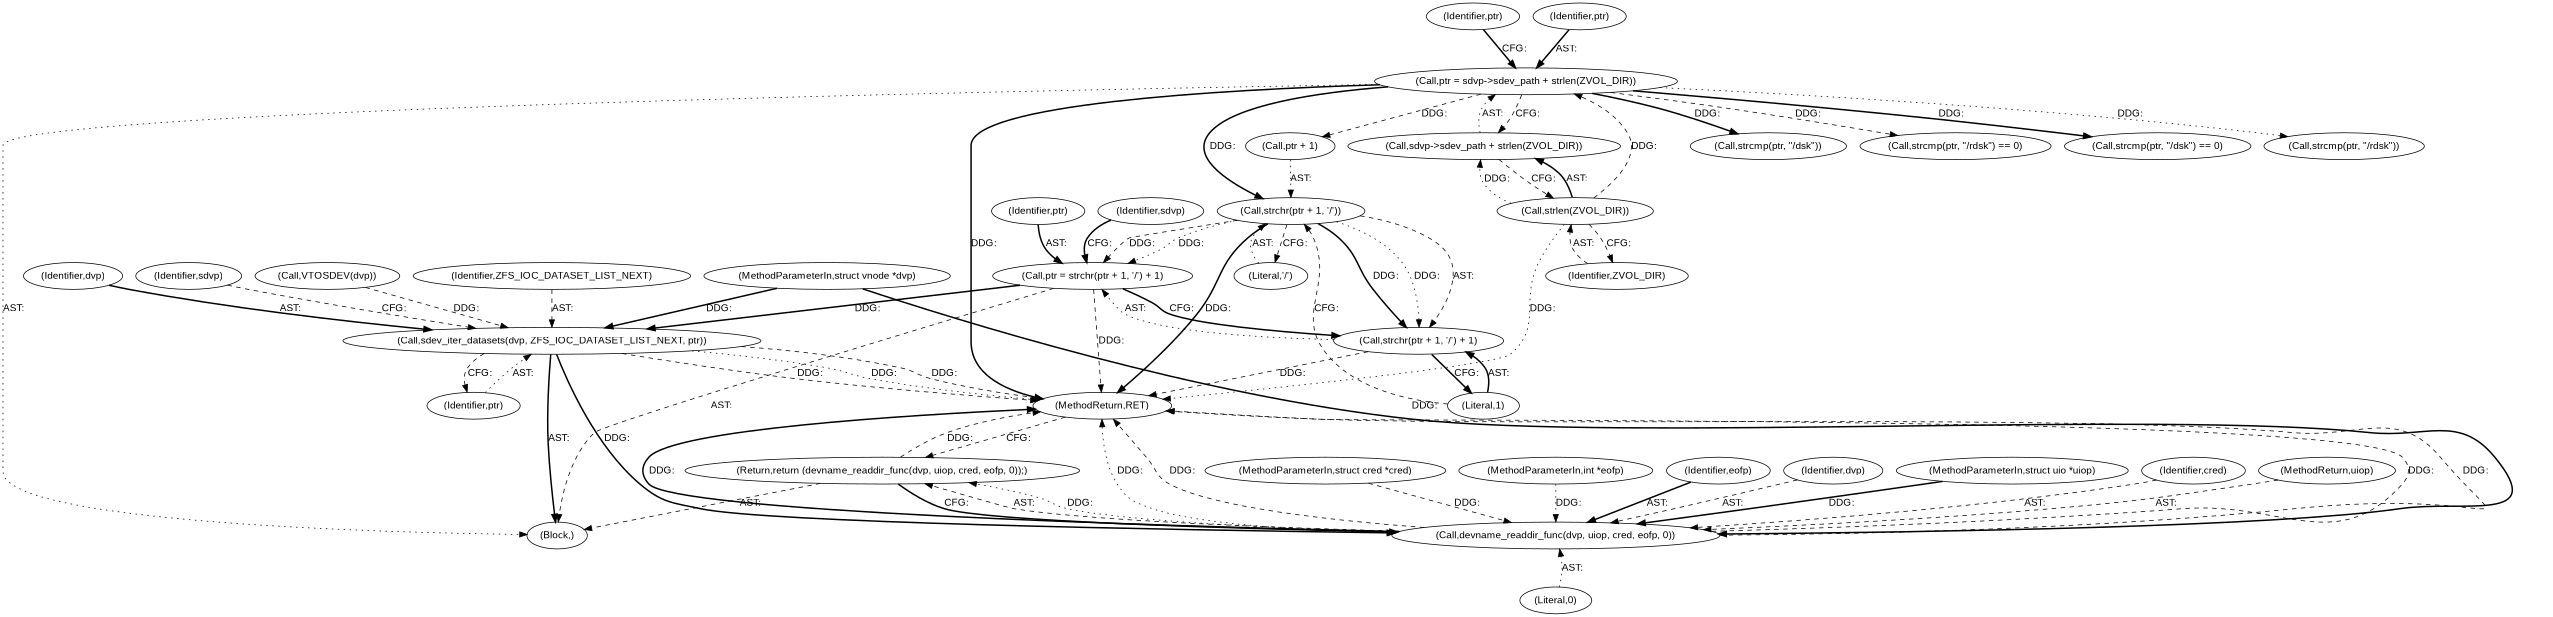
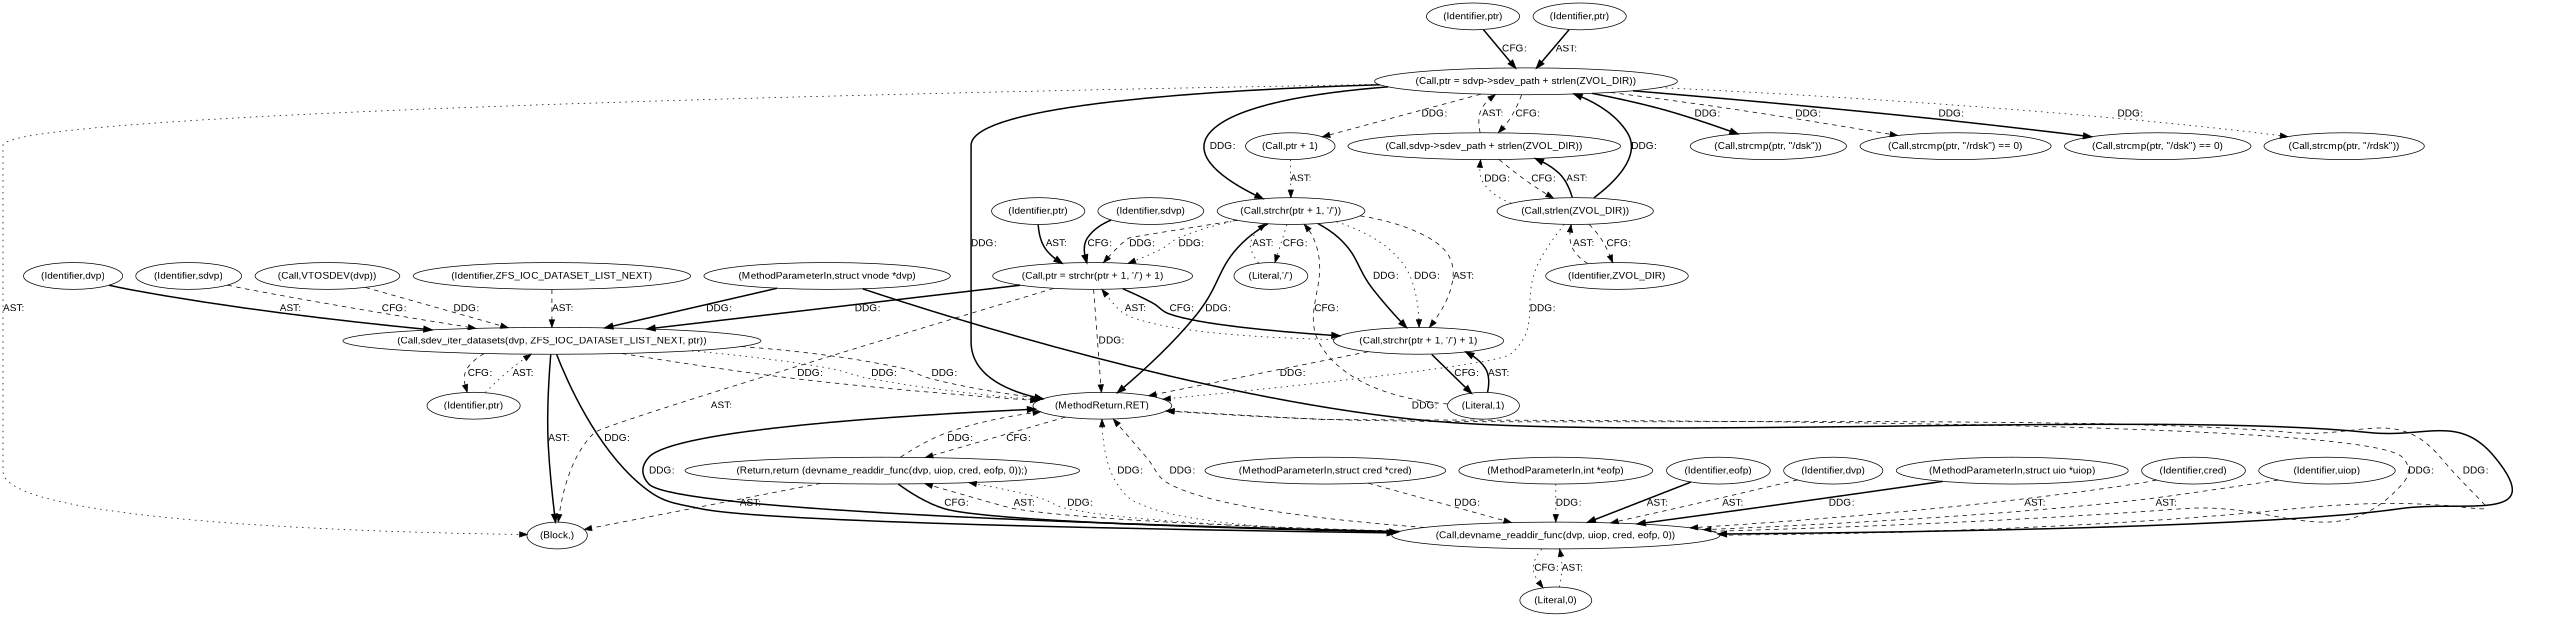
edge "(Call,sdvp->sdev_path + strlen(ZVOL_DIR))" -> "(Call,ptr = sdvp->sdev_path + strlen(ZVOL_DIR))": style dotted -> dashed
edge "(Call,strlen(ZVOL_DIR))" -> "(Call,ptr = sdvp->sdev_path + strlen(ZVOL_DIR))": style dashed -> bold
edge "(Call,strchr(ptr + 1, '/'))" -> "(Literal,'/')": style dashed -> dotted
node "(MethodReturn,uiop)": label "(MethodReturn,uiop)" -> "(Identifier,uiop)"
edge "(Call,devname_readdir_func(dvp, uiop, cred, eofp, 0))" -> "(Literal,0)": added, label "CFG:"
